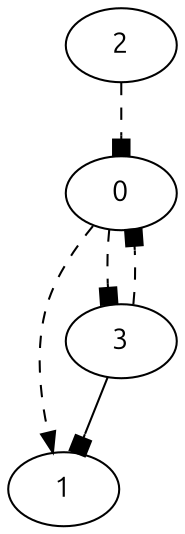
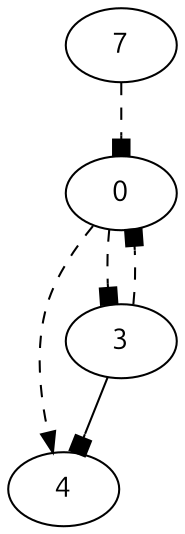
node "2": label "2" -> "7"
node "1": label "1" -> "4"
